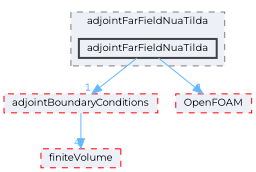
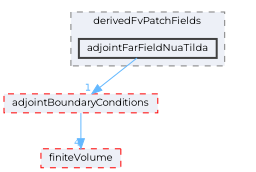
cluster "adjointFarFieldNuaTilda": label "adjointFarFieldNuaTilda" -> "derivedFvPatchFields"
node "OpenFOAM": removed
